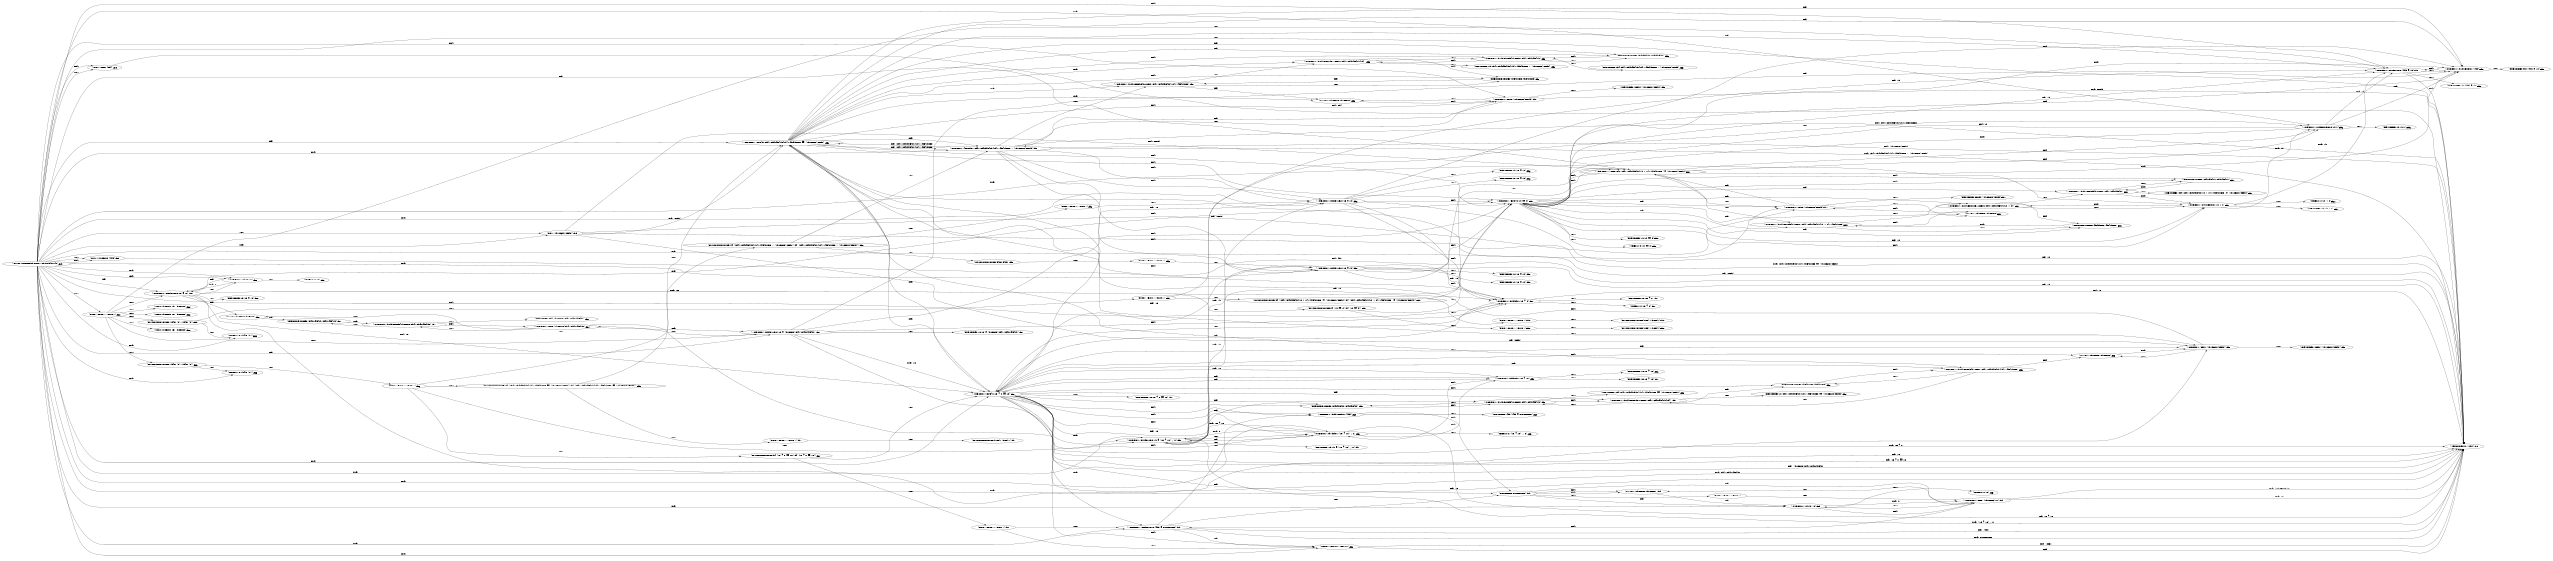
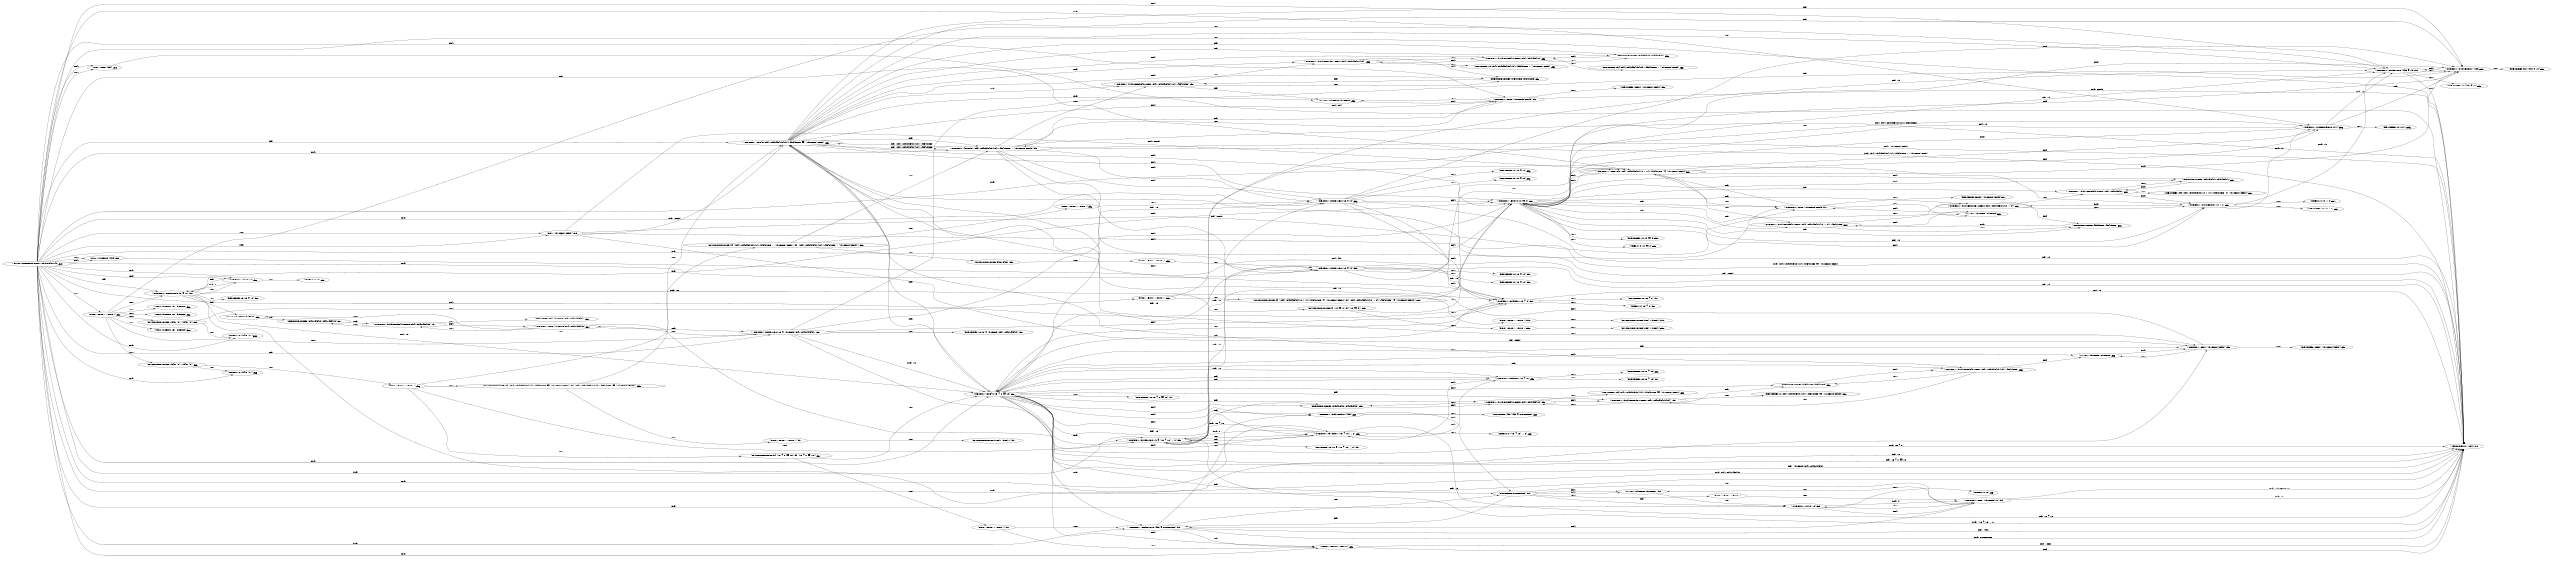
node "(LITERAL,1,mb - 1)": text "5064" -> "5004"
edge "(FAILED_FII,FAILED_FII)" -> "(<operator>.assignment,*fii = FAILED_FII)": added, label "CFG:"
